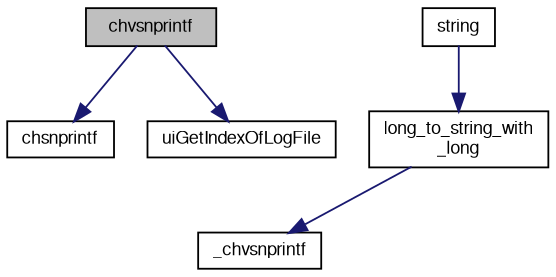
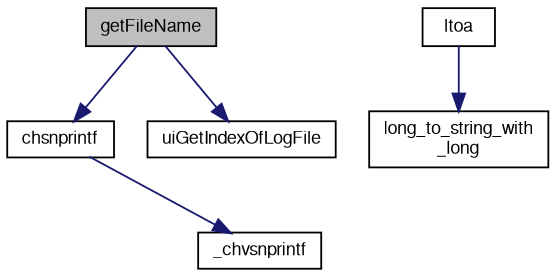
node "chvsnprintf": label "chvsnprintf" -> "getFileName"
node "string": label "string" -> "ltoa"
edge "long_to_string_with _long" -> "_chvsnprintf": now "chsnprintf" -> "_chvsnprintf"
